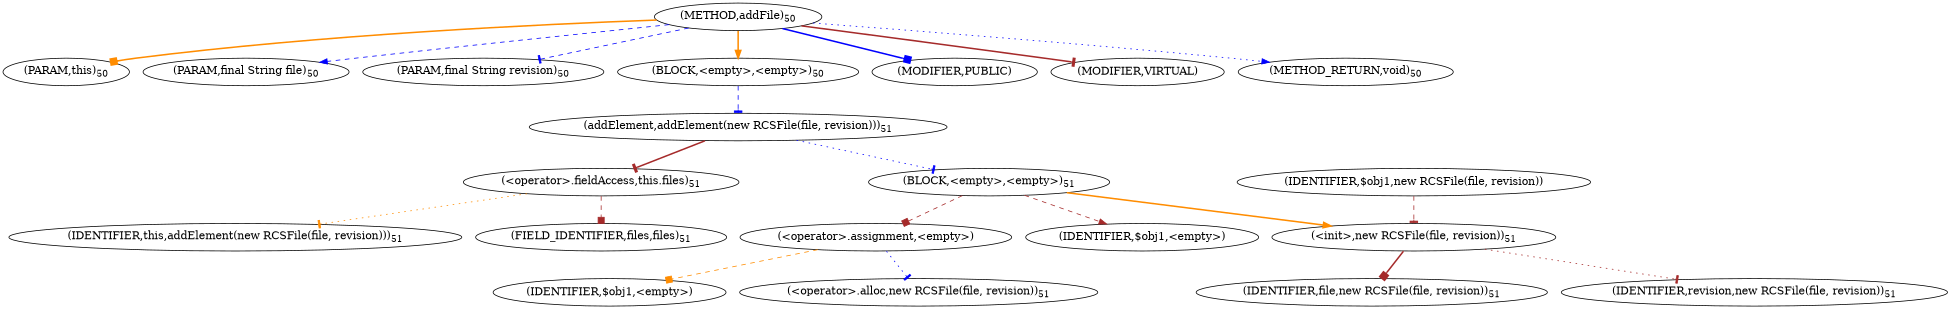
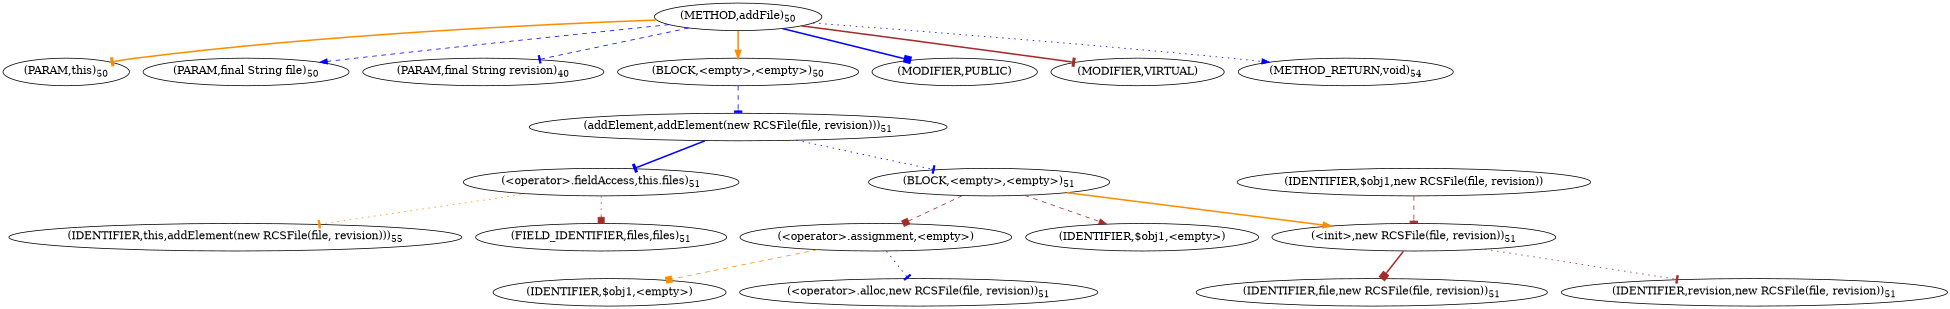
edge "(METHOD,addFile)" -> "(PARAM,this)": arrowhead box -> tee
node "(PARAM,final String revision)": text "50" -> "40"
node "(METHOD_RETURN,void)": text "50" -> "54"
edge "(addElement,addElement(new RCSFile(file, revision)))" -> "(<operator>.fieldAccess,this.files)": color brown -> blue
edge "(<operator>.fieldAccess,this.files)" -> "(FIELD_IDENTIFIER,files,files)": style dashed -> dotted
node "(IDENTIFIER,this,addElement(new RCSFile(file, revision)))": text "51" -> "55"
